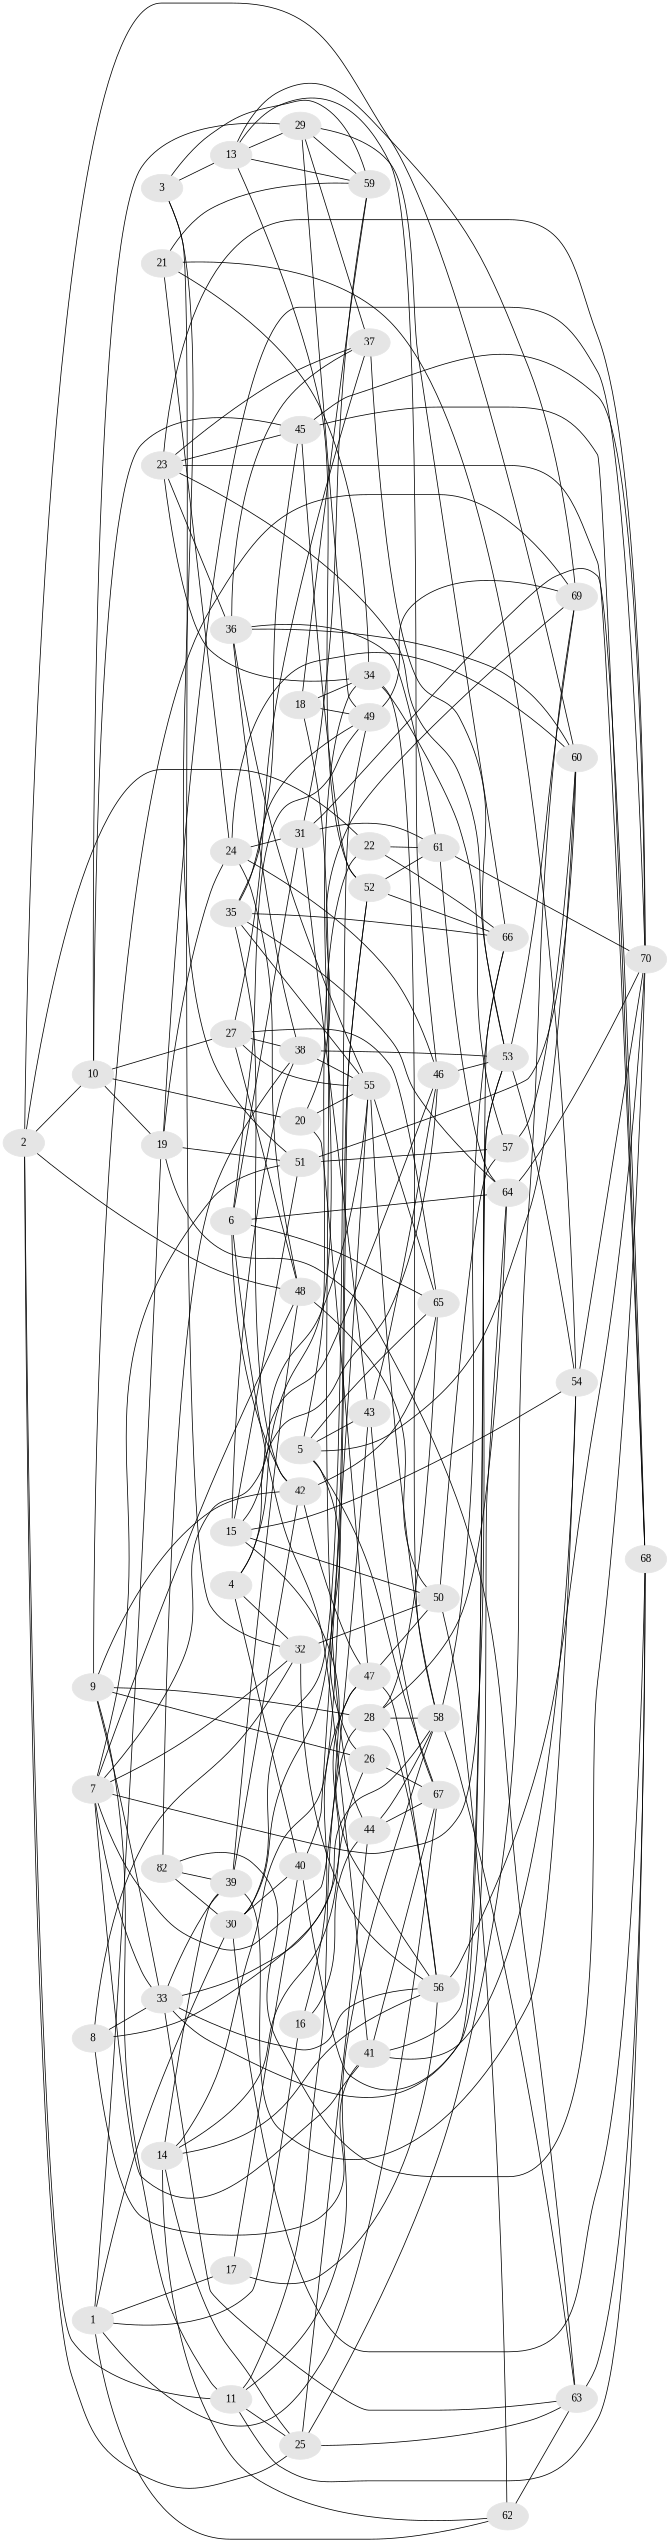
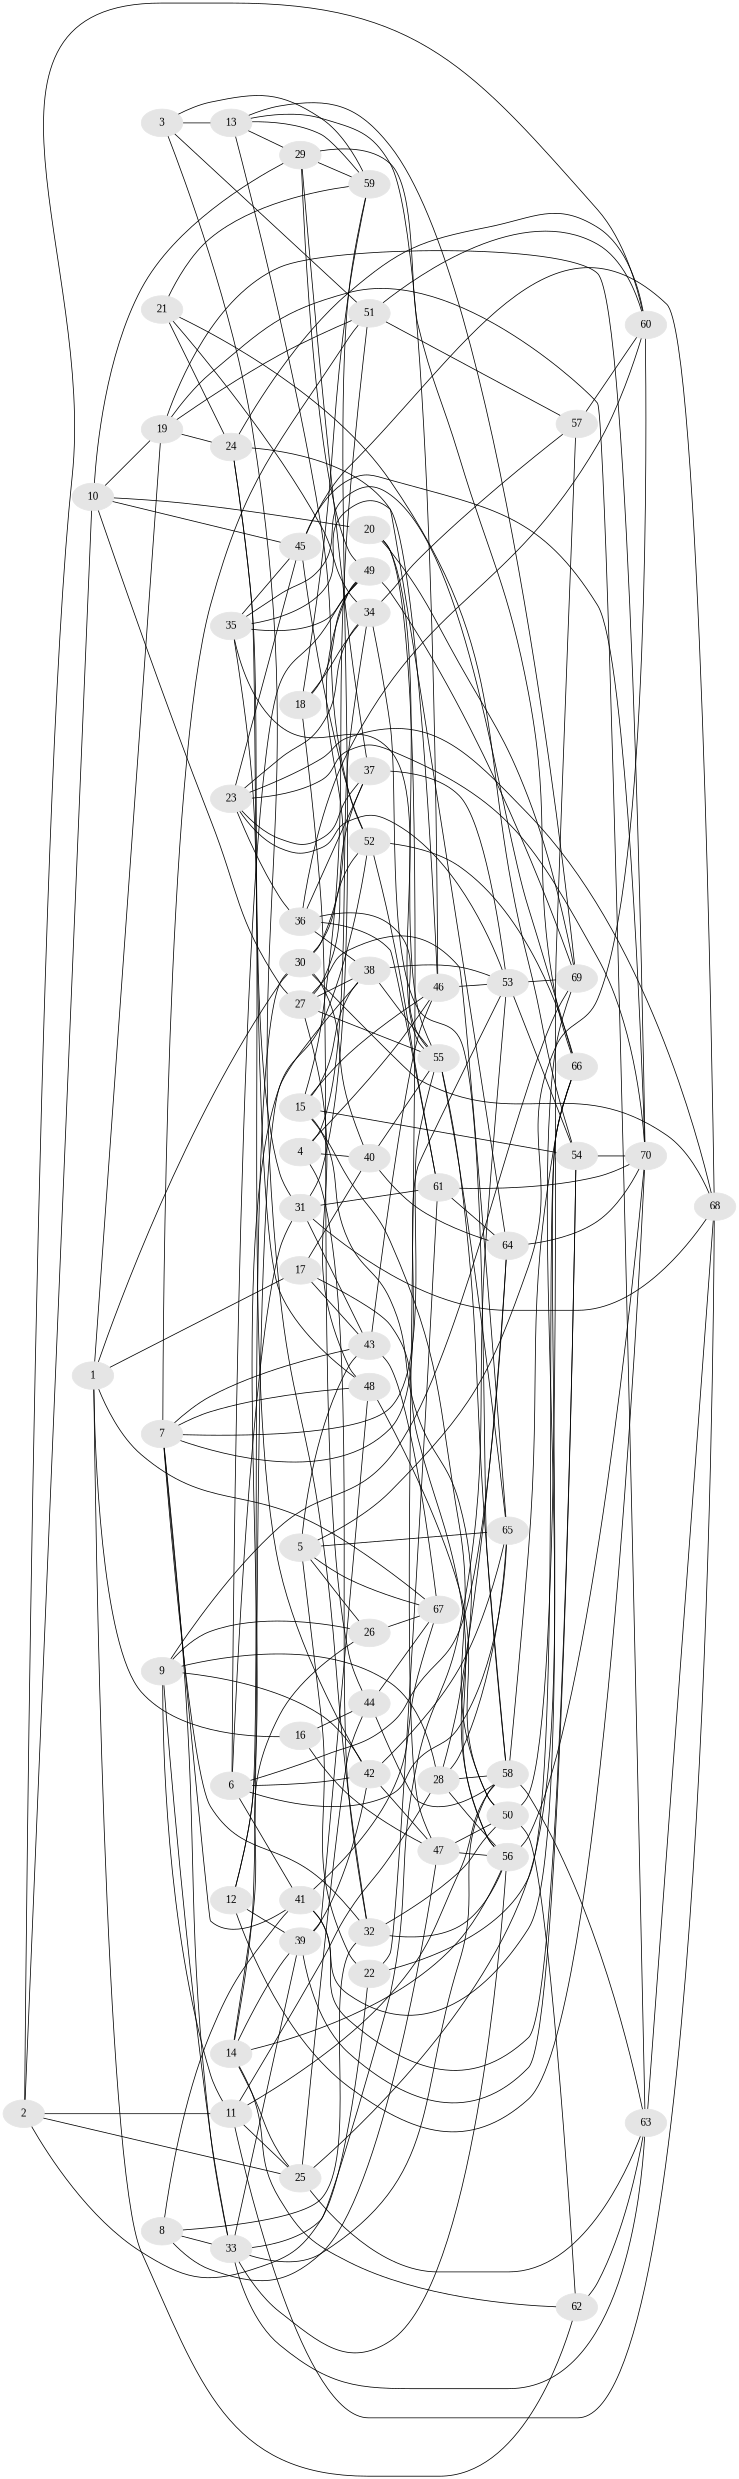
edge "2" -- "48": removed
edge "17" -- "43": added
node "82": label "82" -> "12"
